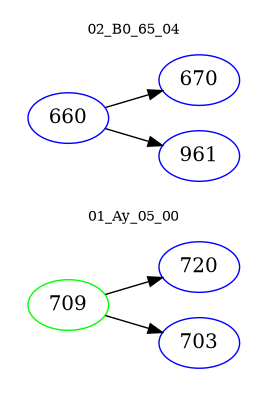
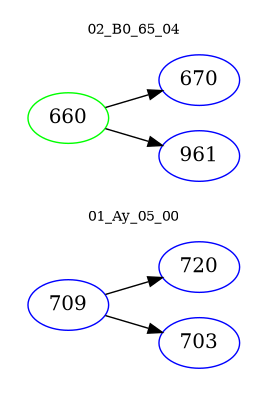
node "660": color blue -> green
node "709": color green -> blue
